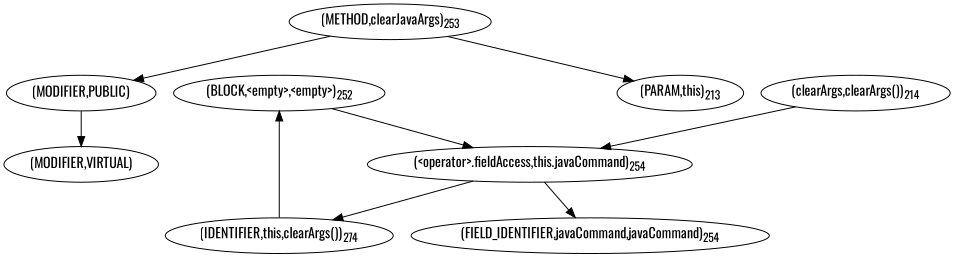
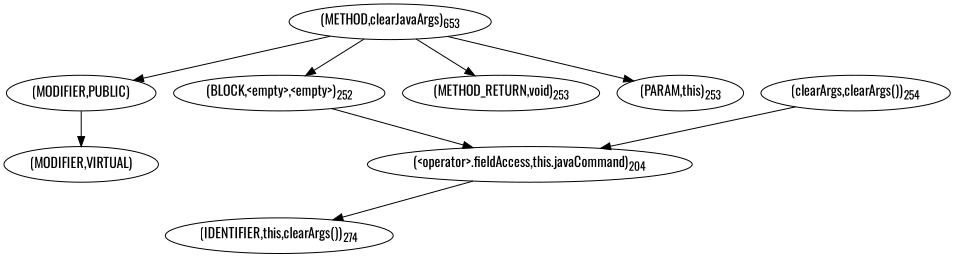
node "(METHOD,clearJavaArgs)": text "253" -> "653"
node "(PARAM,this)": text "213" -> "253"
node "(clearArgs,clearArgs())": text "214" -> "254"
node "(METHOD_RETURN,void)": added
node "(<operator>.fieldAccess,this.javaCommand)": text "254" -> "204"
edge "(IDENTIFIER,this,clearArgs())" -> "(BLOCK,<empty>,<empty>)": now "(METHOD,clearJavaArgs)" -> "(BLOCK,<empty>,<empty>)"
node "(FIELD_IDENTIFIER,javaCommand,javaCommand)": removed
